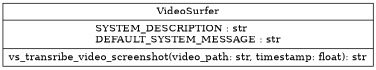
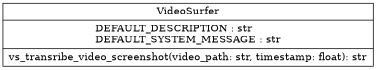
node "VideoSurfer": text "SYSTEM_DESCRIPTION : str" -> "DEFAULT_DESCRIPTION : str"
